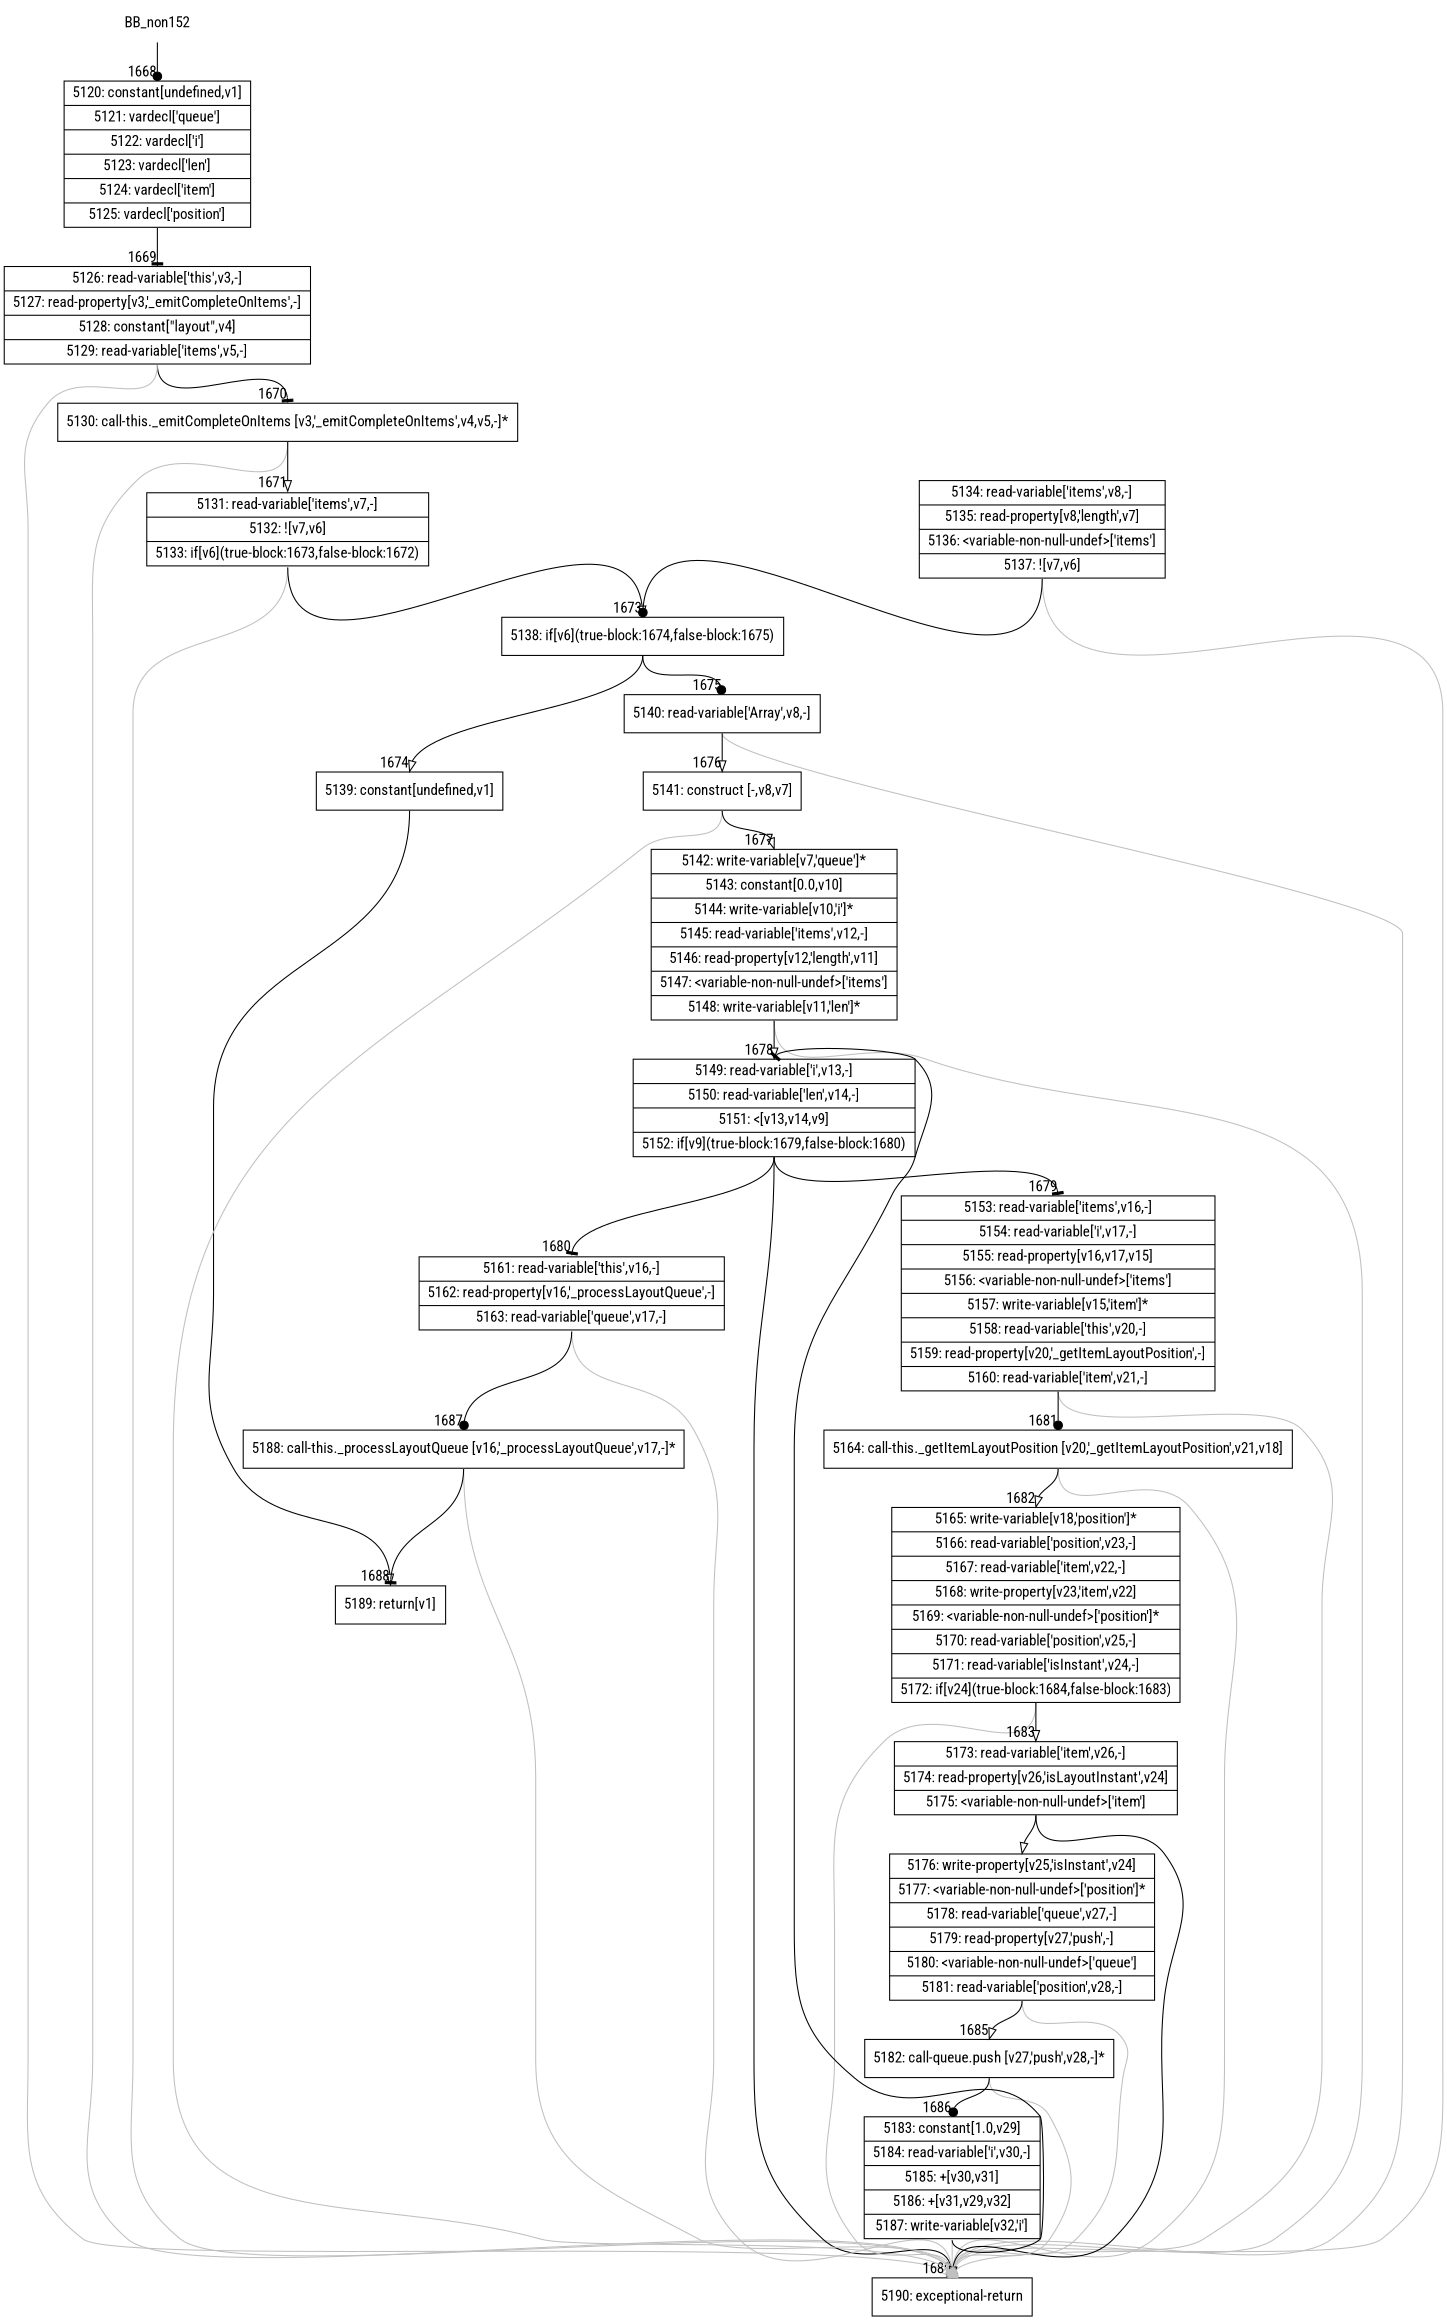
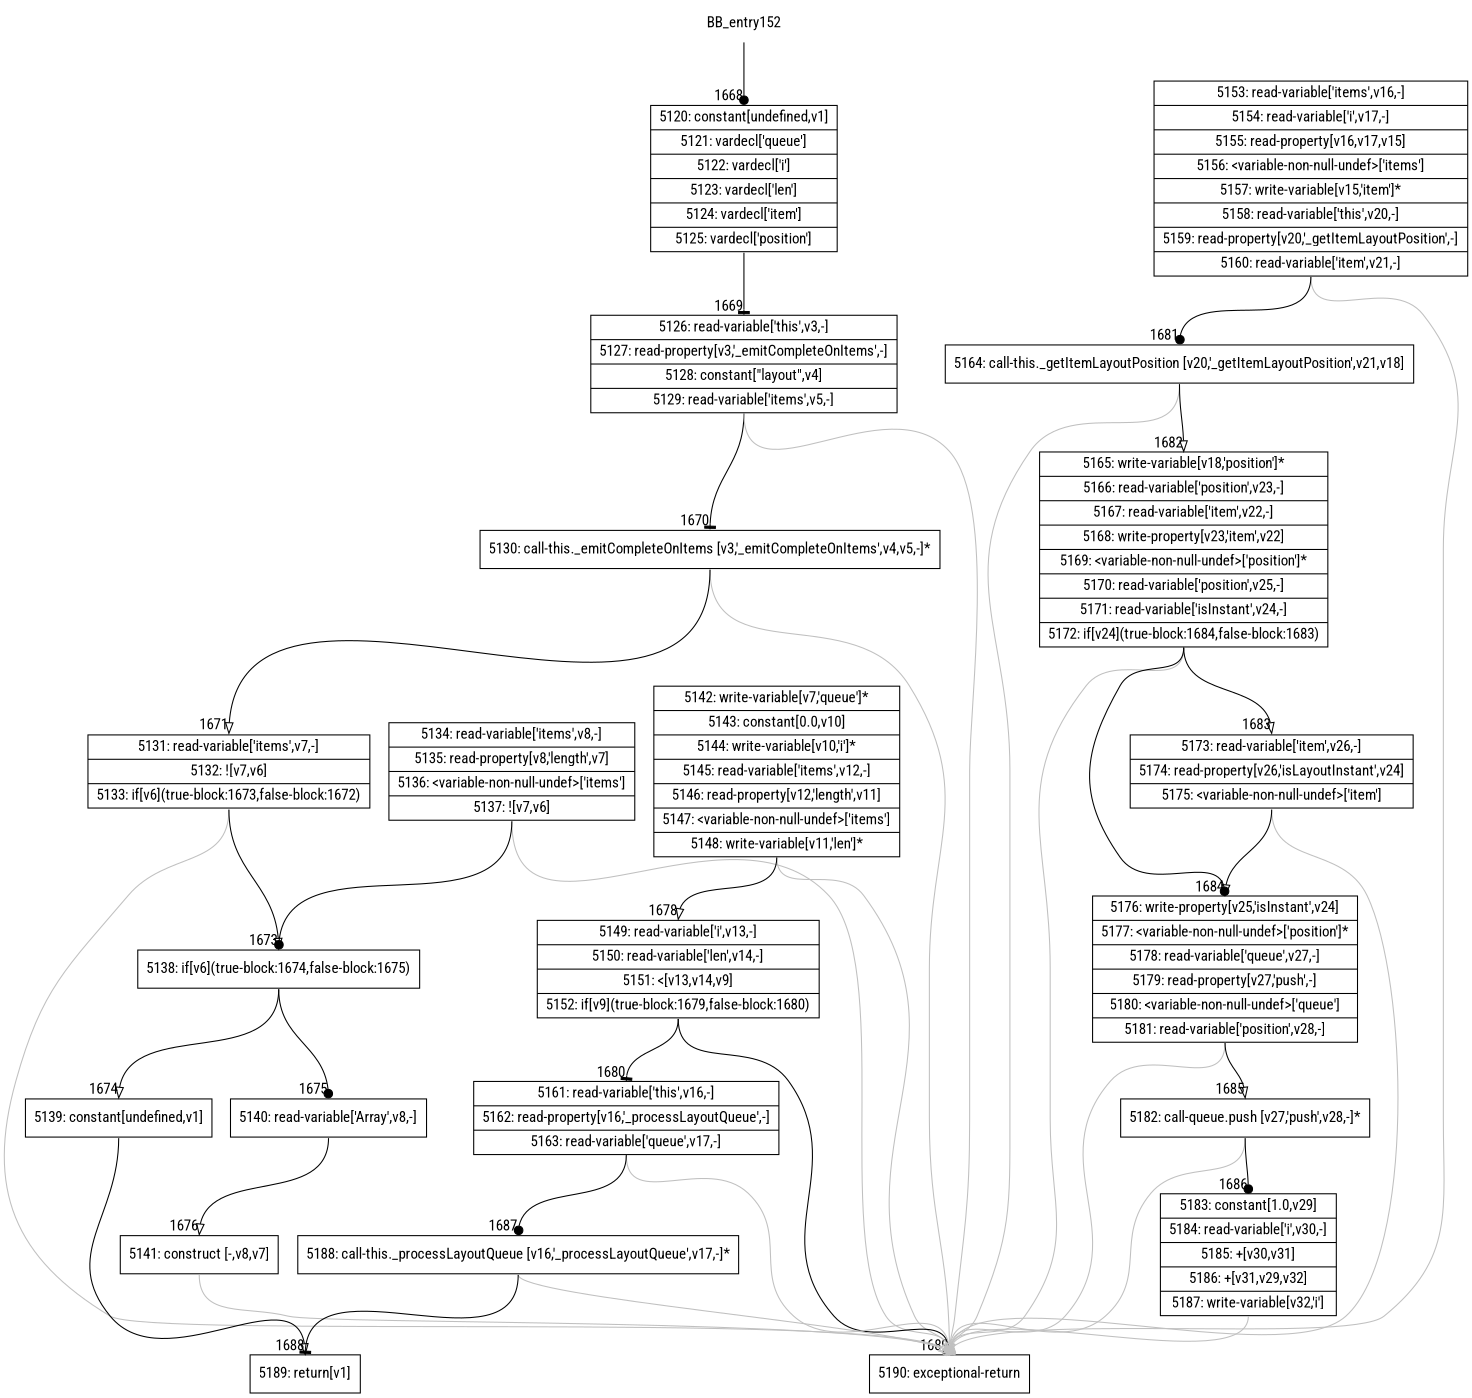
node "BB_non152": label "BB_non152" -> "BB_entry152"
edge "5165: write-variable[v18,'position']*" -> "5176: write-property[v25,'isInstant',v24]": added
edge "5141: construct [-,v8,v7]" -> "5142: write-variable[v7,'queue']*": removed
edge "5149: read-variable['i',v13,-]" -> "5153: read-variable['items',v16,-]": removed
edge "5140: read-variable['Array',v8,-]" -> "5190: exceptional-return": removed
edge "5183: constant[1.0,v29]" -> "5149: read-variable['i',v13,-]": removed
edge "5173: read-variable['item',v26,-]" -> "5190: exceptional-return": color black -> gray
